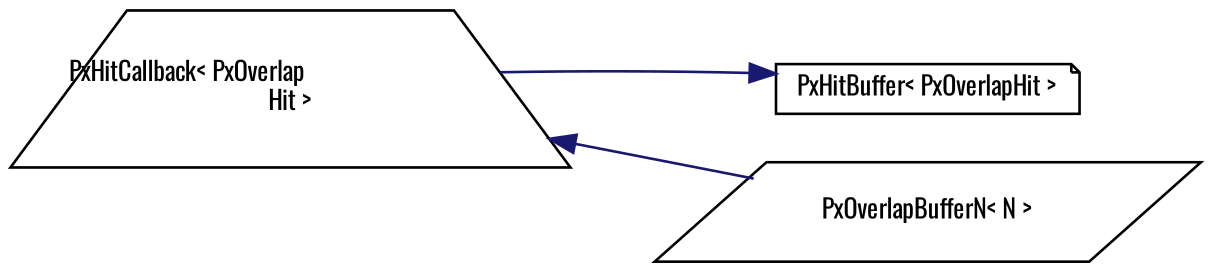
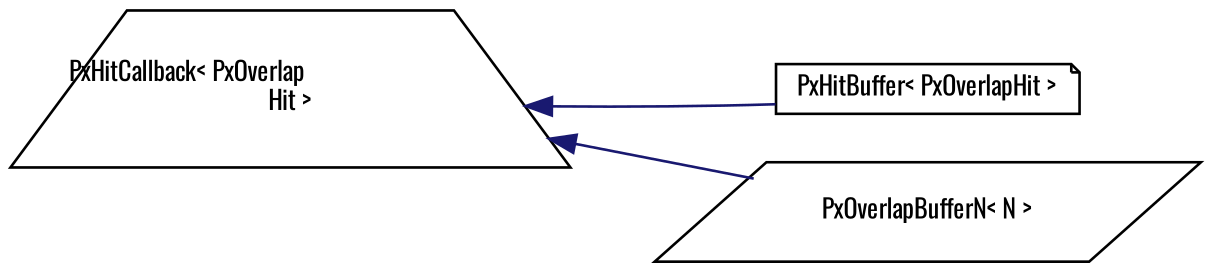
edge "PxHitCallback< PxOverlap Hit >" -> "PxHitBuffer< PxOverlapHit >": reversed
